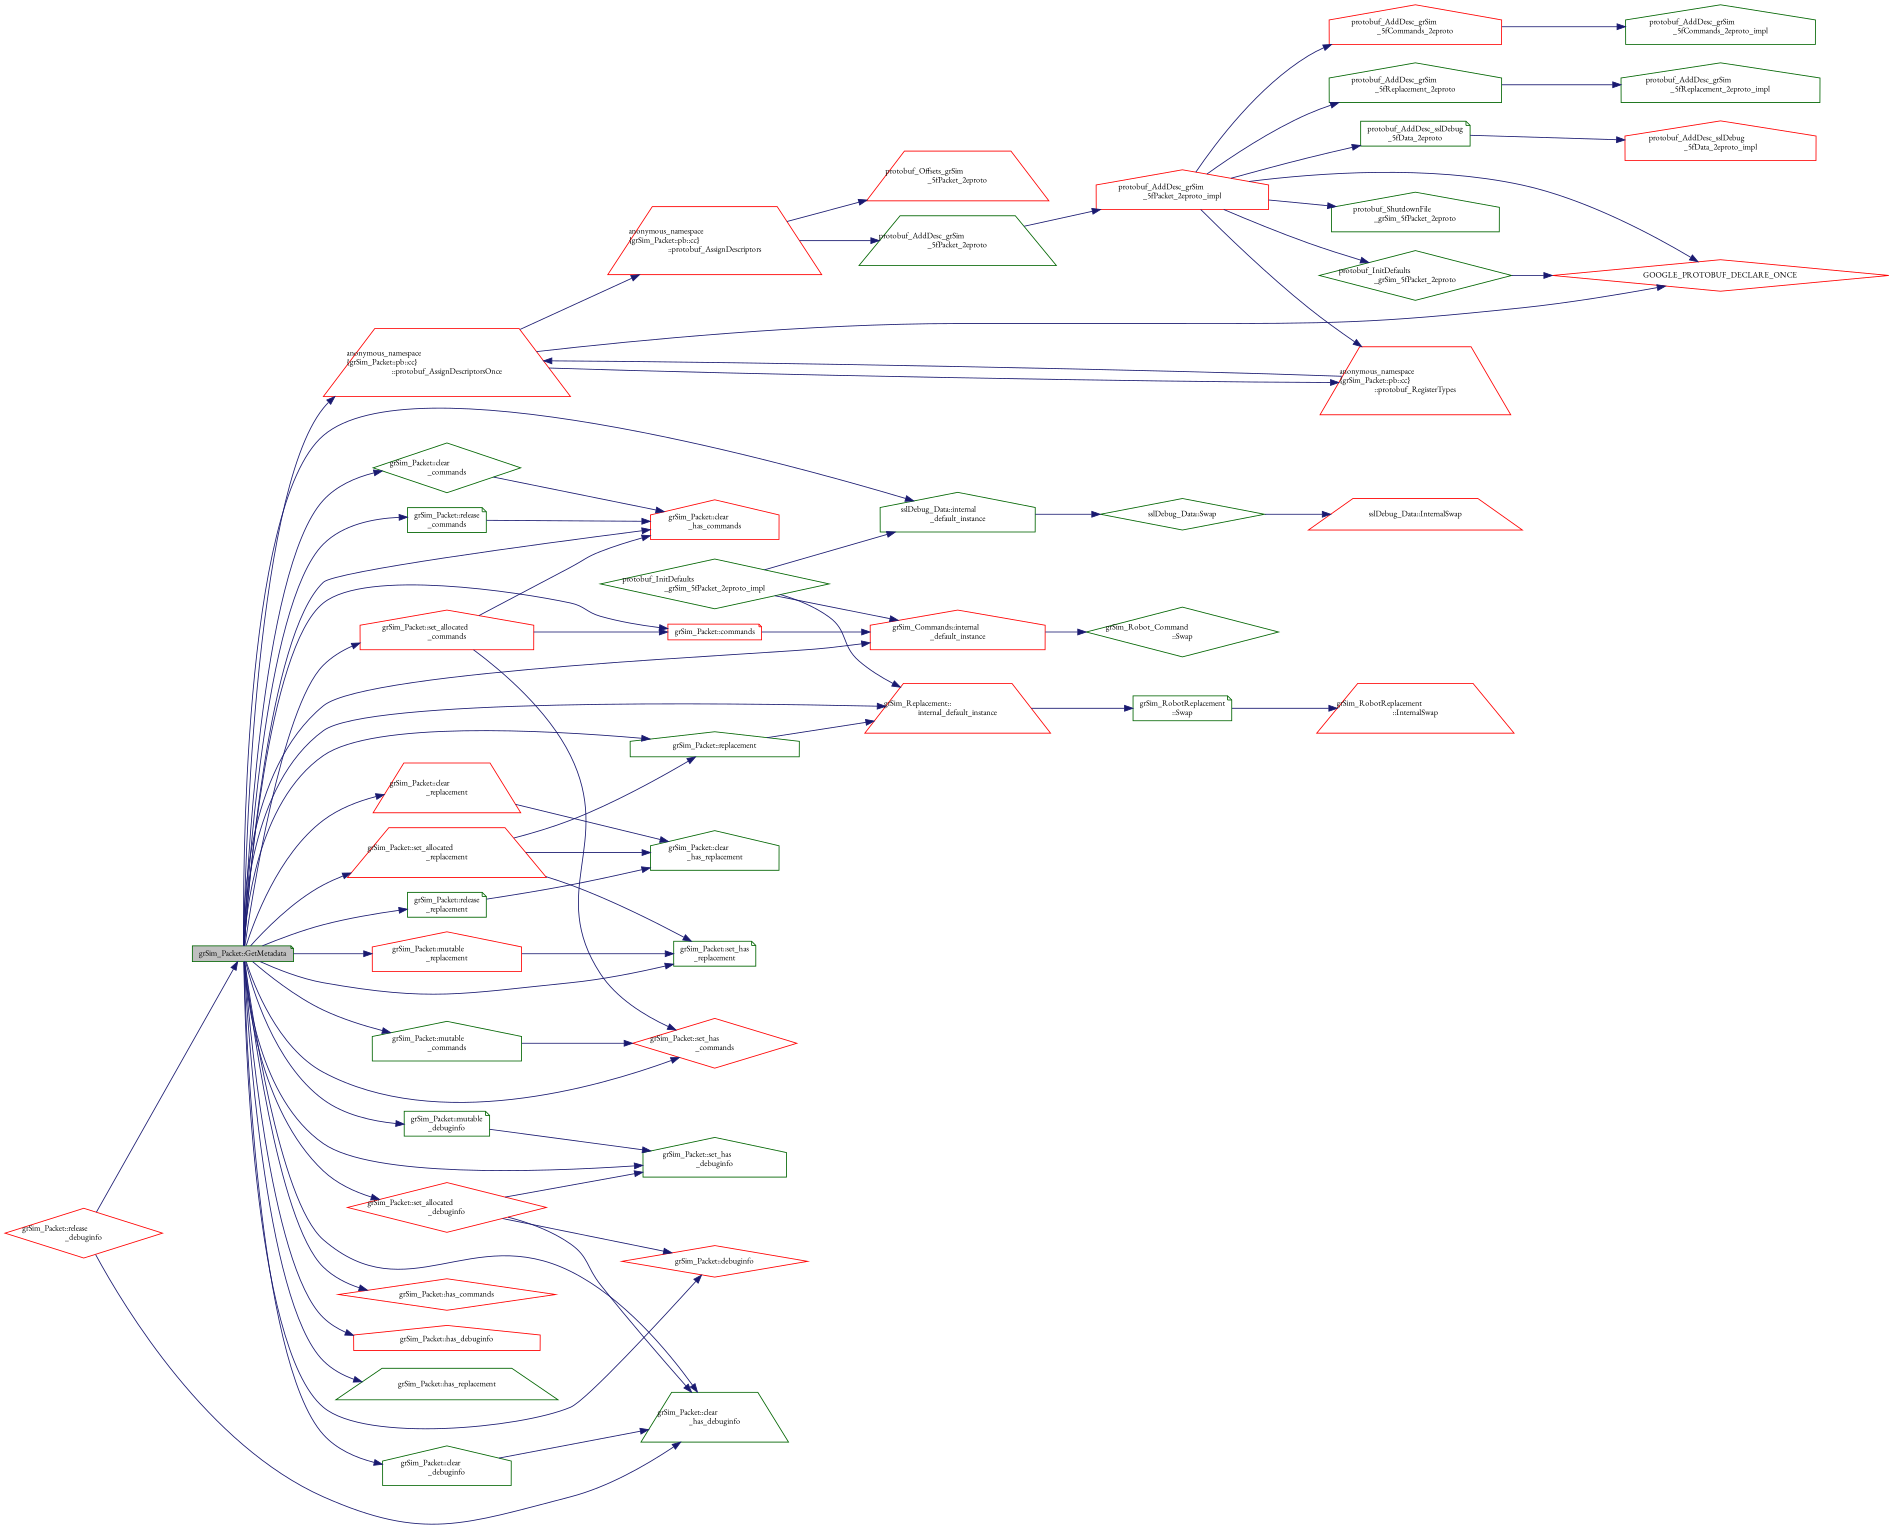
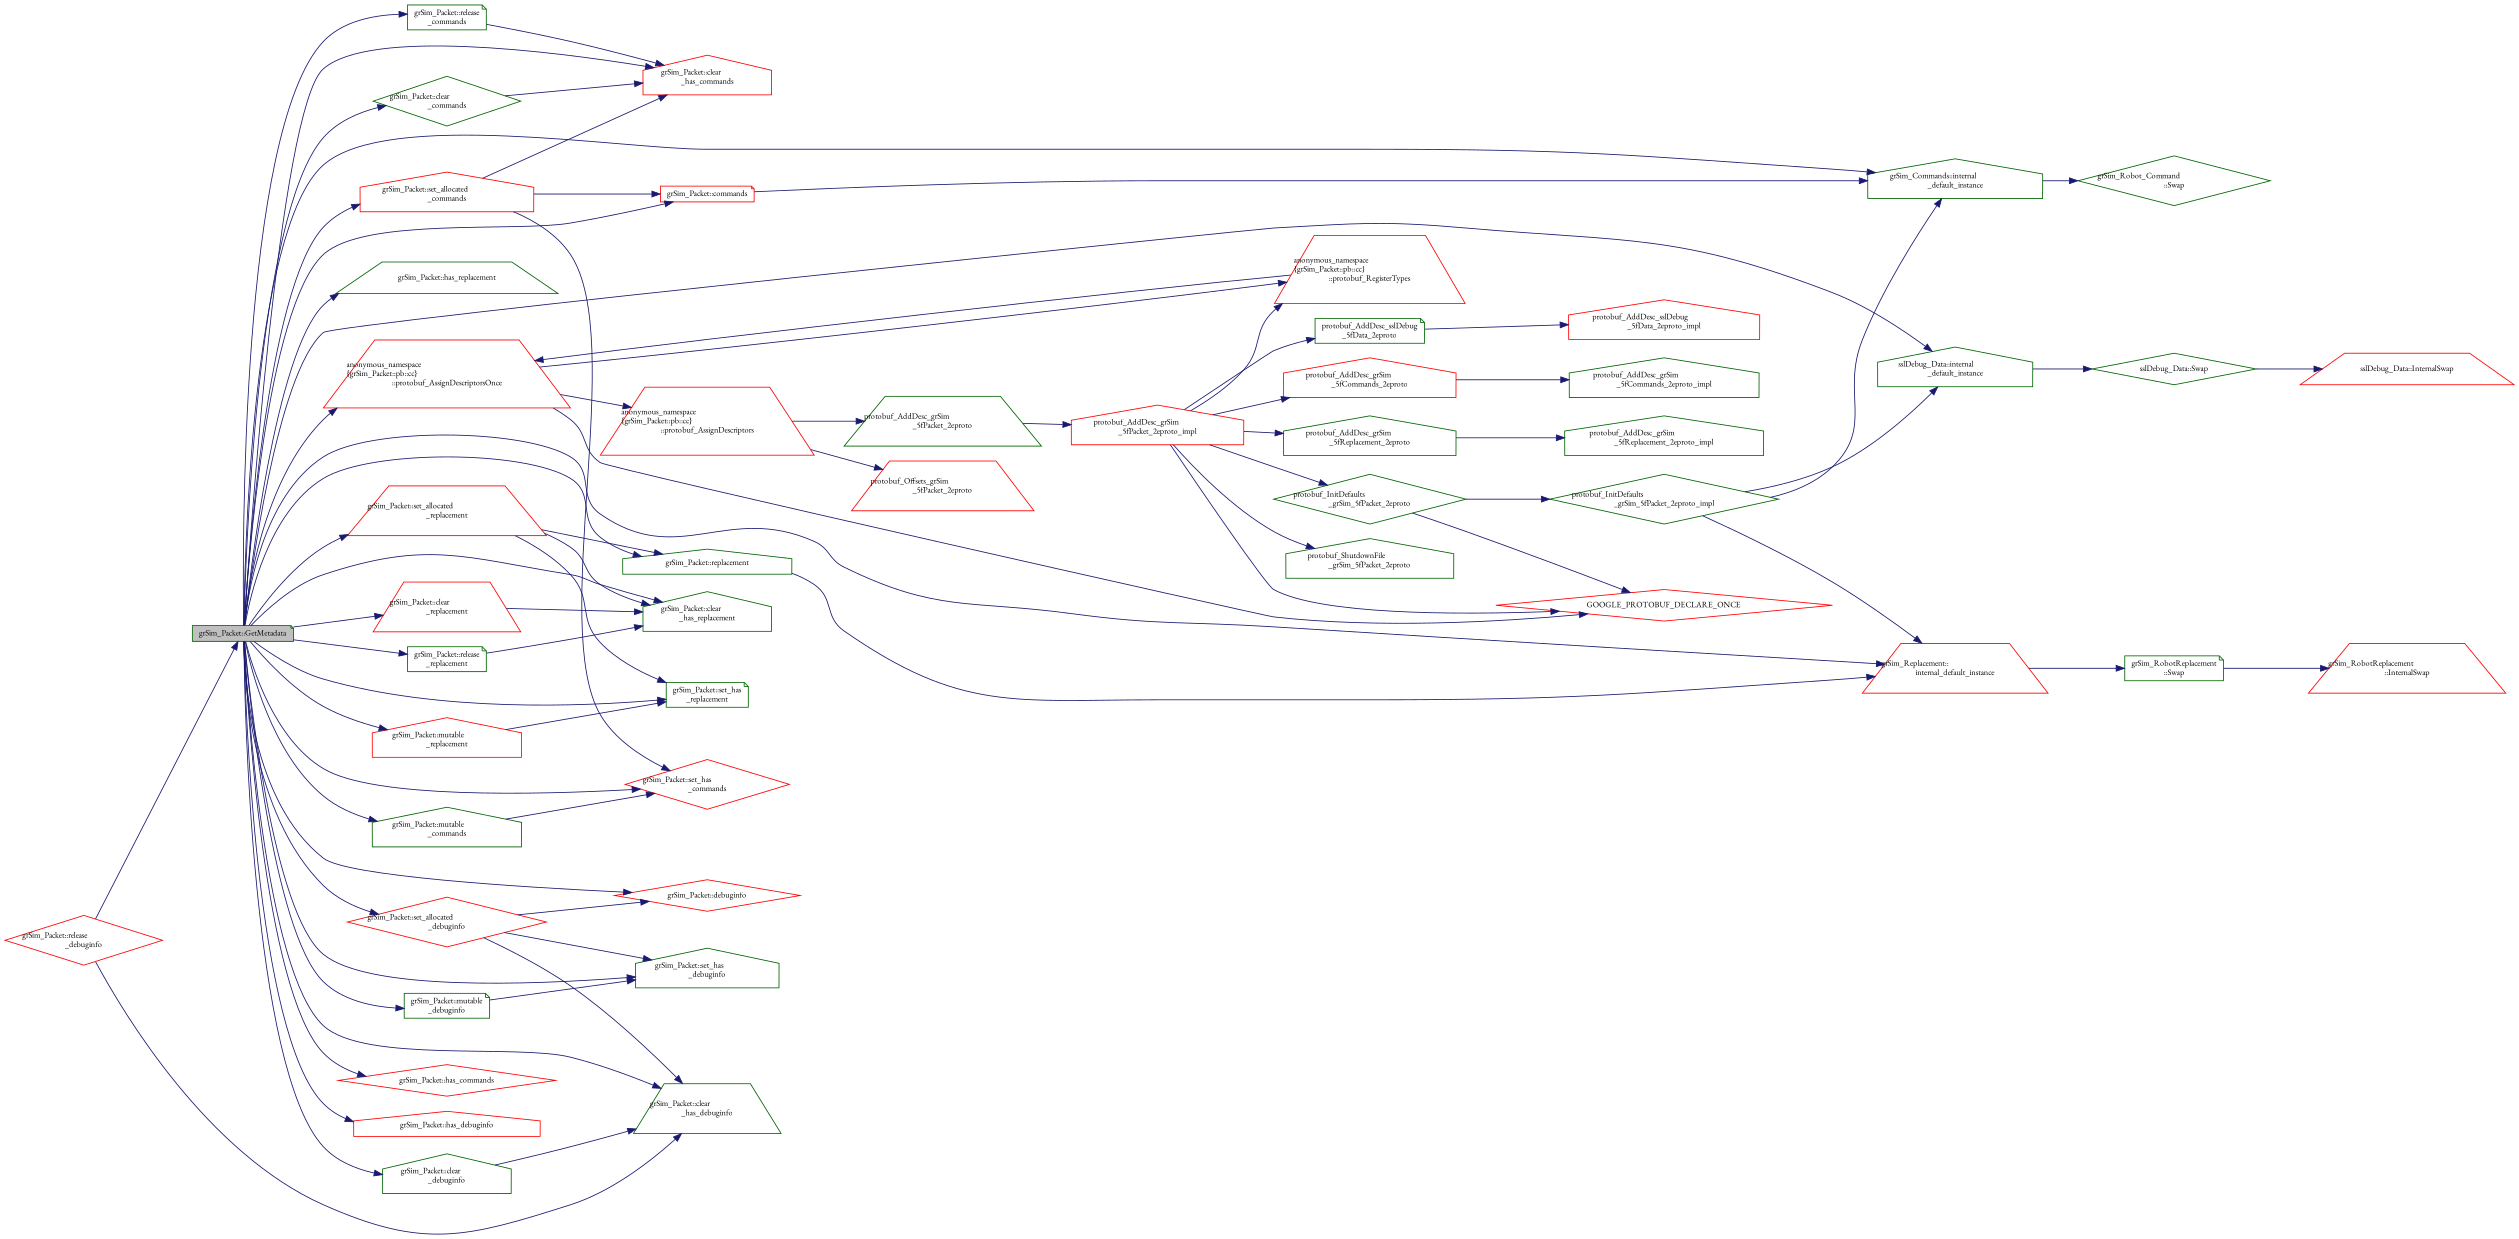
edge "protobuf_InitDefaults _grSim_5fPacket_2eproto" -> "protobuf_InitDefaults _grSim_5fPacket_2eproto_impl": added
edge "grSim_Packet::GetMetadata" -> "grSim_Packet::clear _has_replacement": added
node "grSim_Commands::internal _default_instance": color red -> darkgreen
